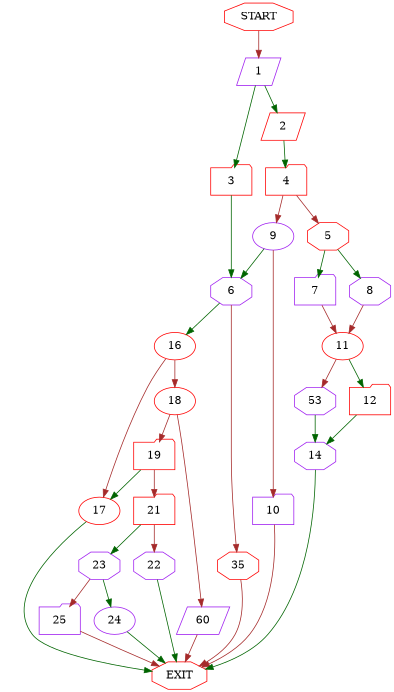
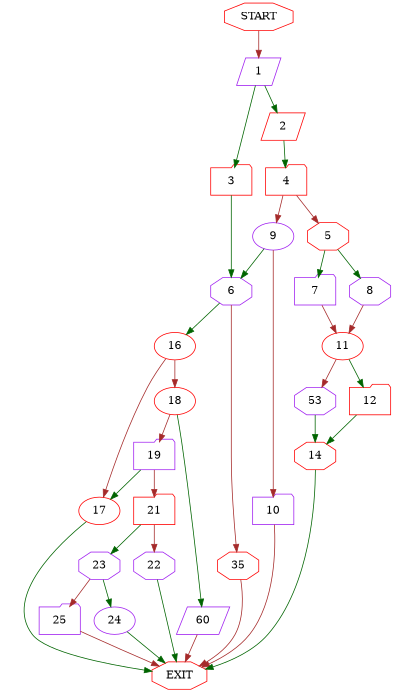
node "19": color red -> purple
node "14": color purple -> red
edge "18" -> "60": color brown -> darkgreen
